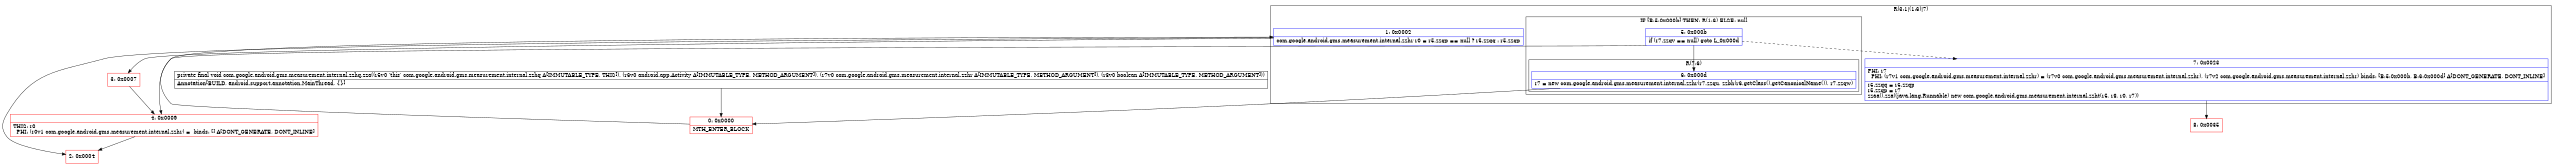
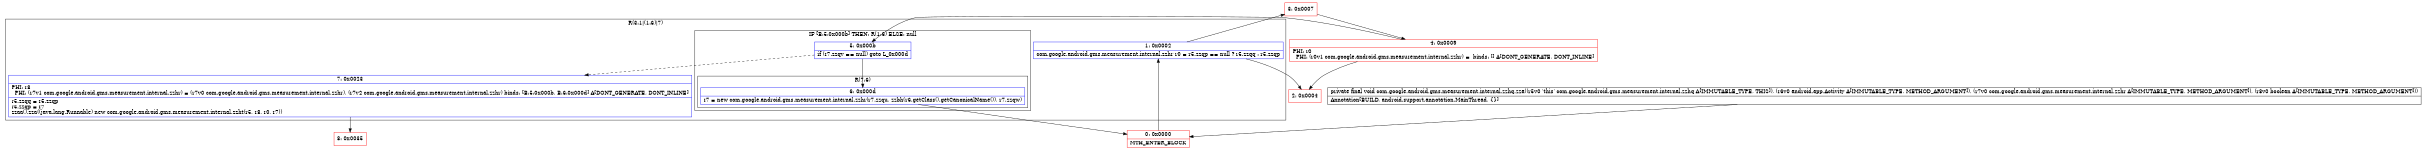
edge "5: 0x000b" -> "4: 0x0009": reversed
node "7: 0x0023": text "PHI: r7" -> "PHI: r8"
node "4: 0x0009": text "THIS: r0" -> "PHI: r0"
